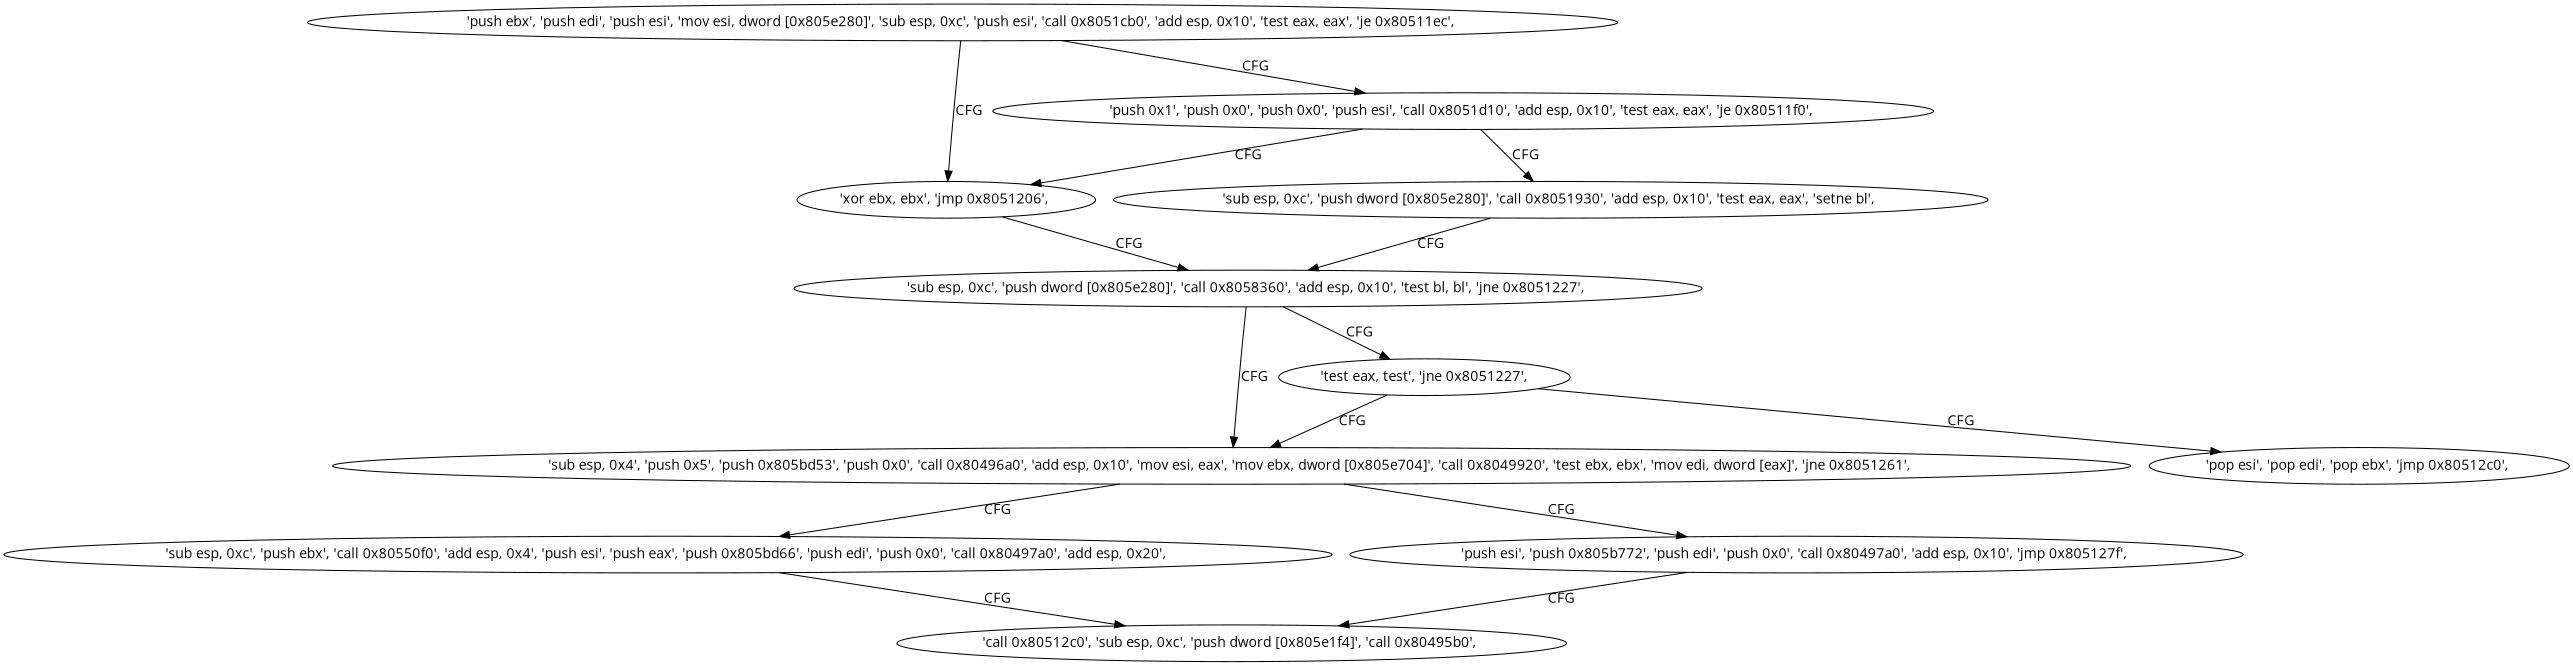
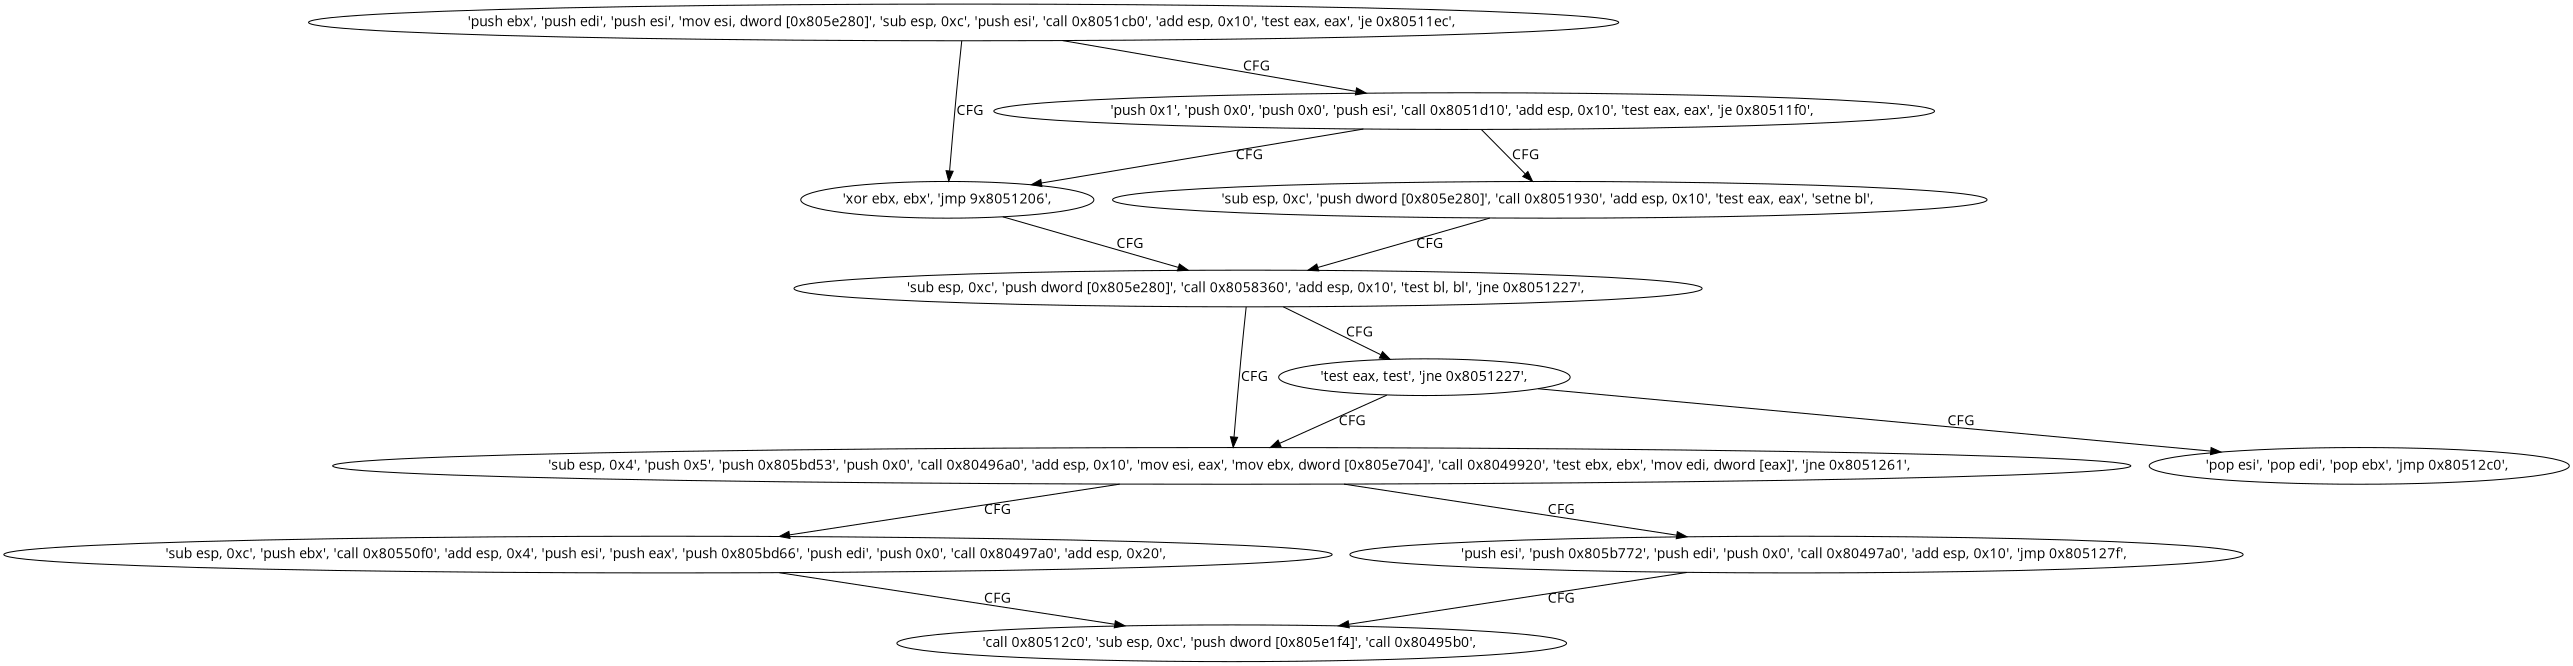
node "'xor ebx, ebx', 'jmp 0x8051206',": label "'xor ebx, ebx', 'jmp 0x8051206'," -> "'xor ebx, ebx', 'jmp 9x8051206',"
